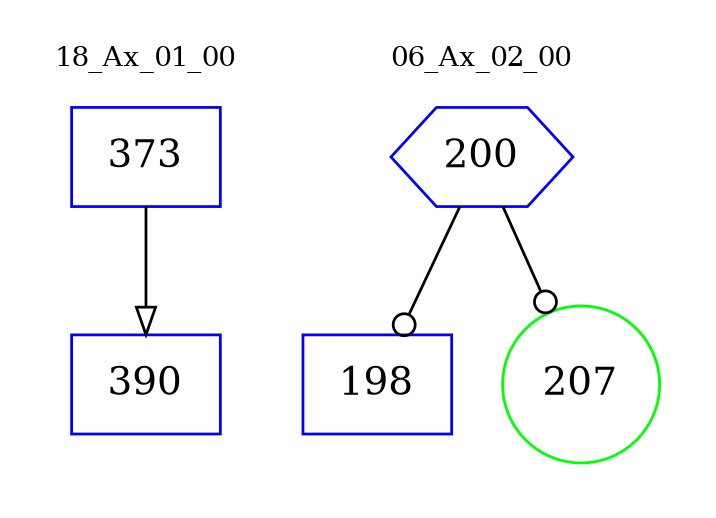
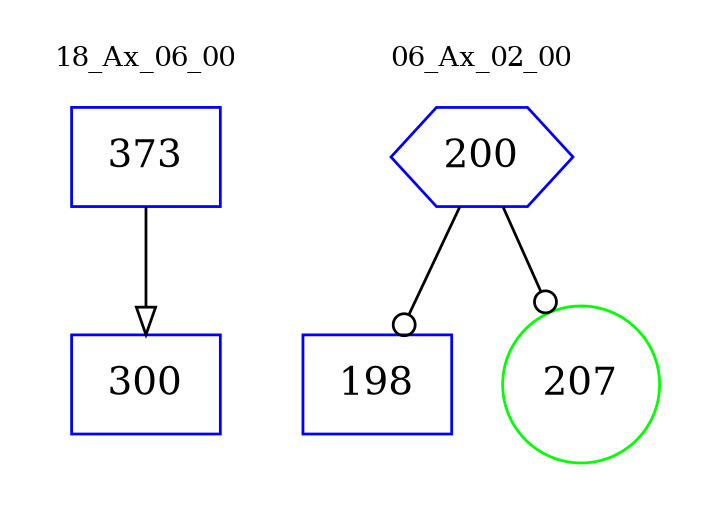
cluster "18_Ax_01_00": label "18_Ax_01_00" -> "18_Ax_06_00"
node "390": label "390" -> "300"
